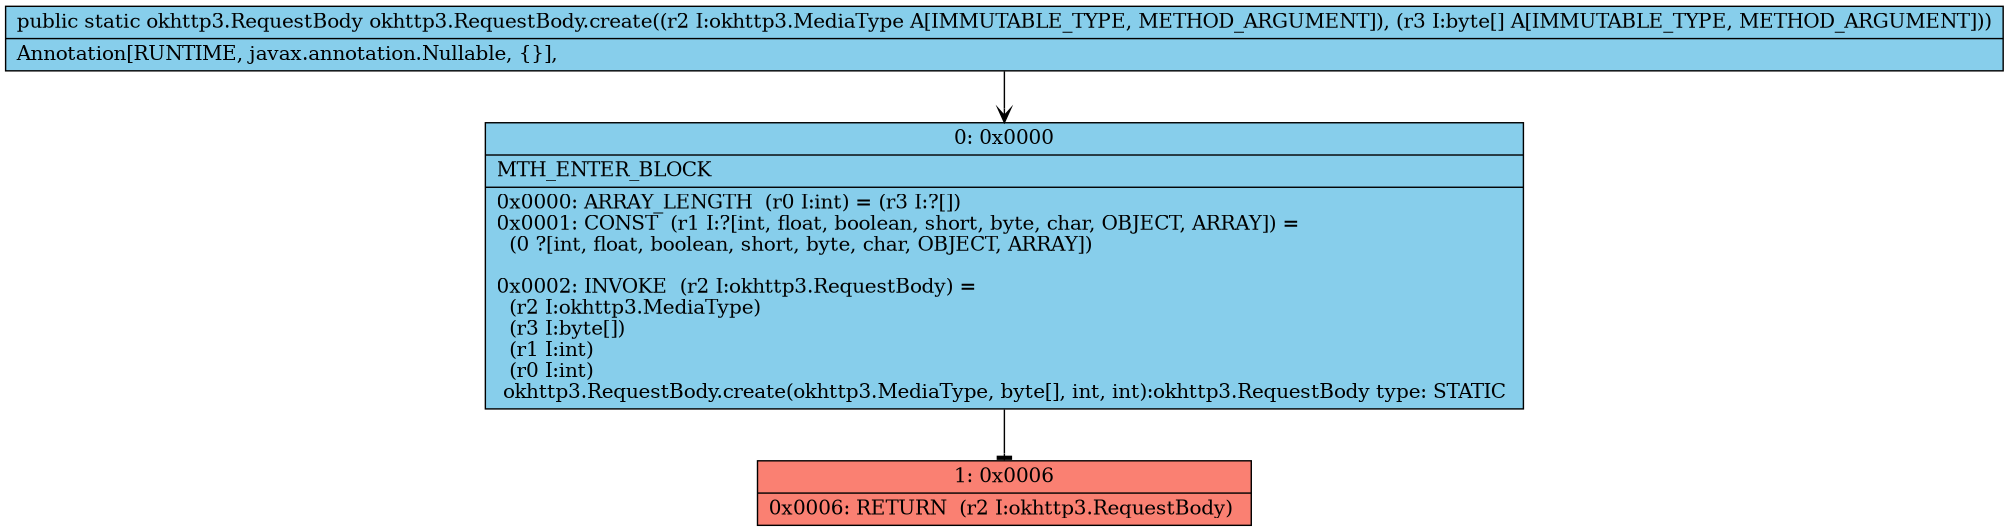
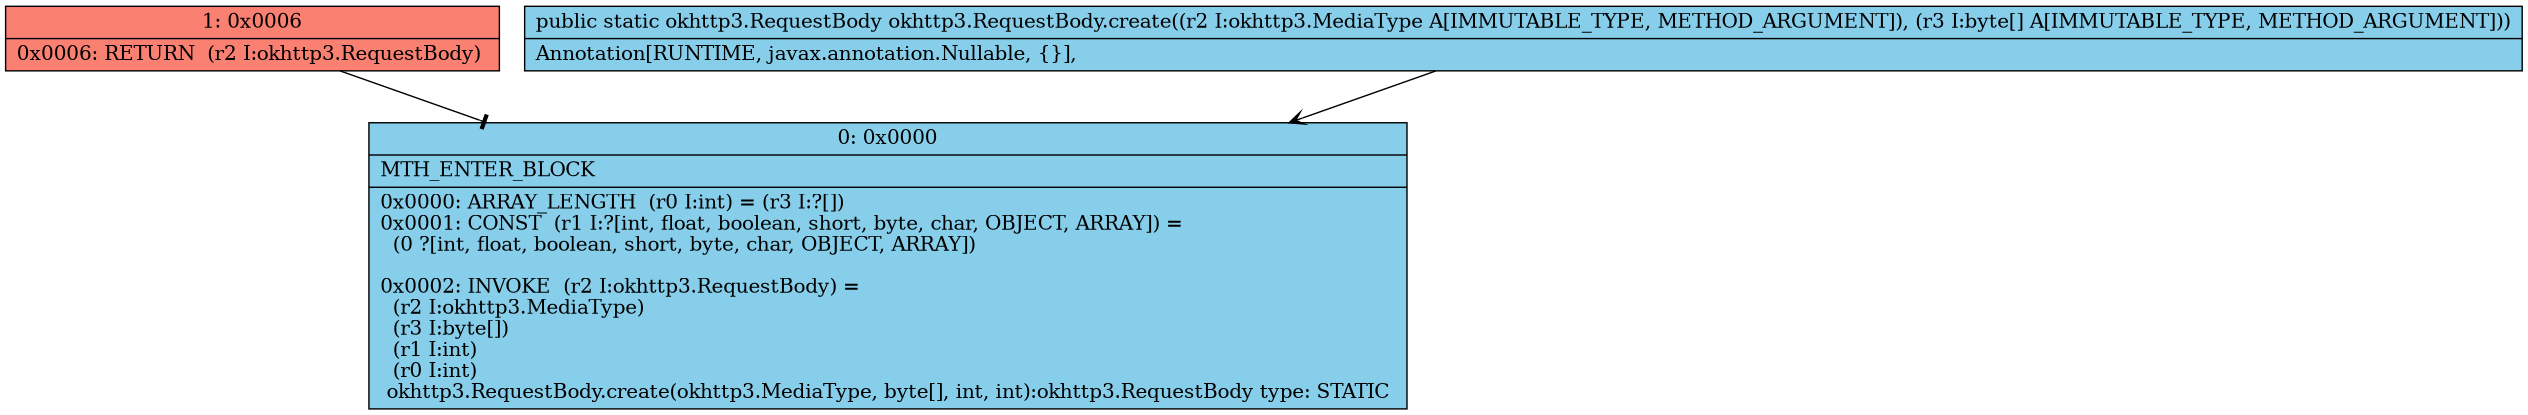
edge "0: 0x0000" -> "1: 0x0006": reversed
